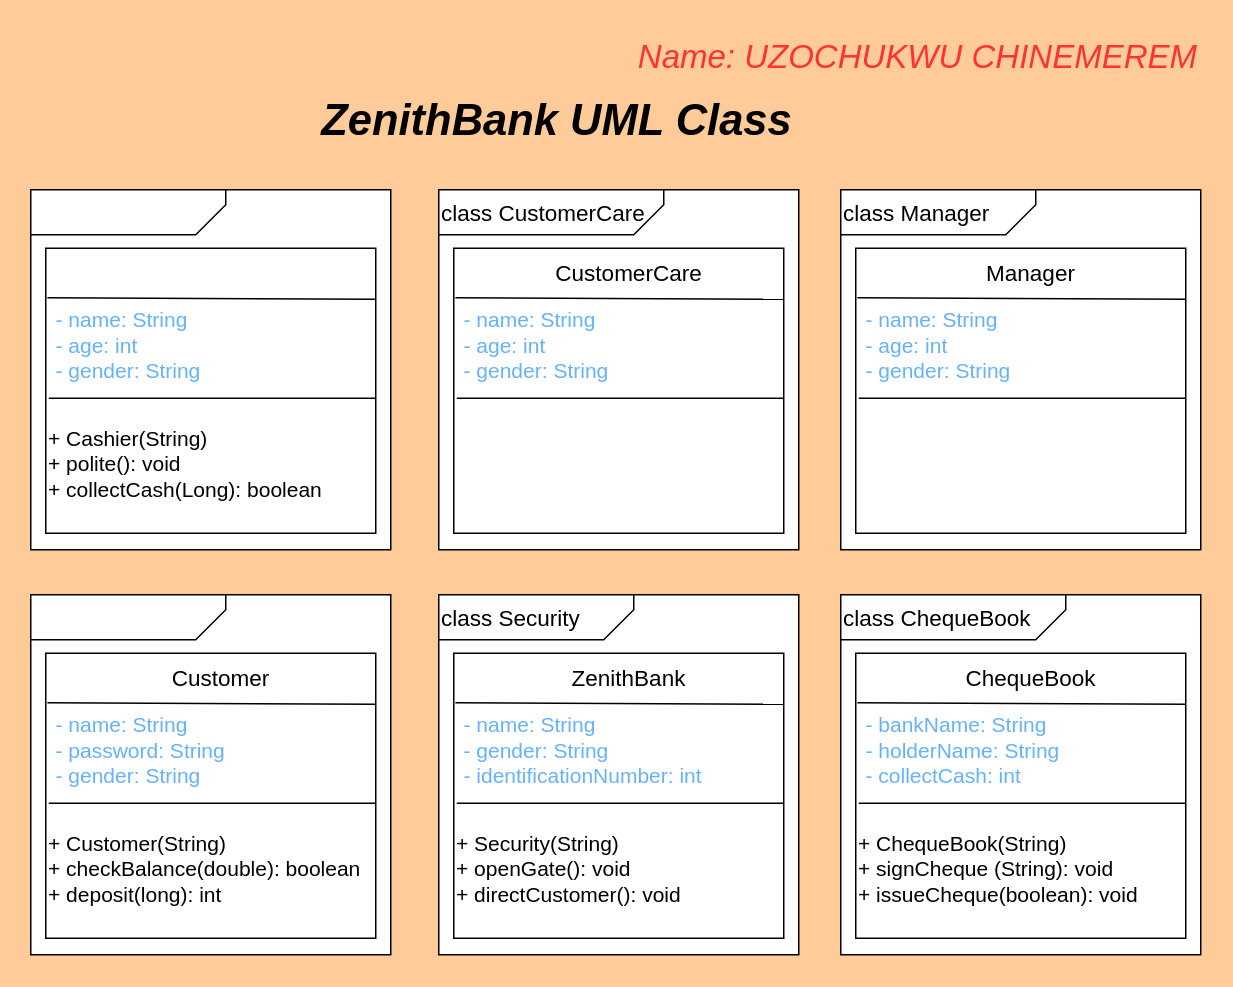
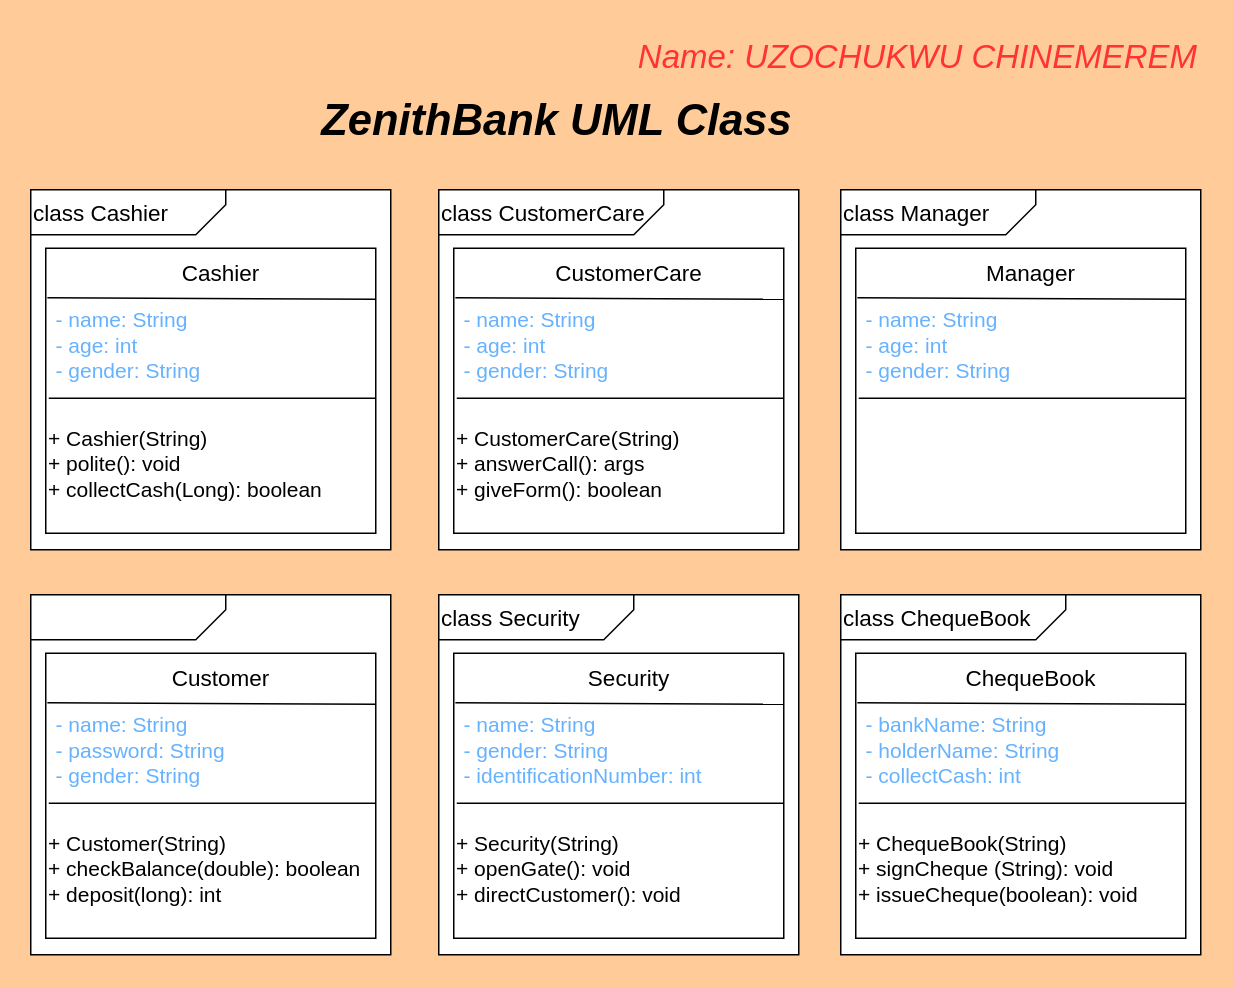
node "class Cashier": added
node "Cashier": added
node "+ CustomerCare(String) + answerCall(): args + giveForm(): boolean": added
node "ZenithBank": label "ZenithBank" -> "Security"
